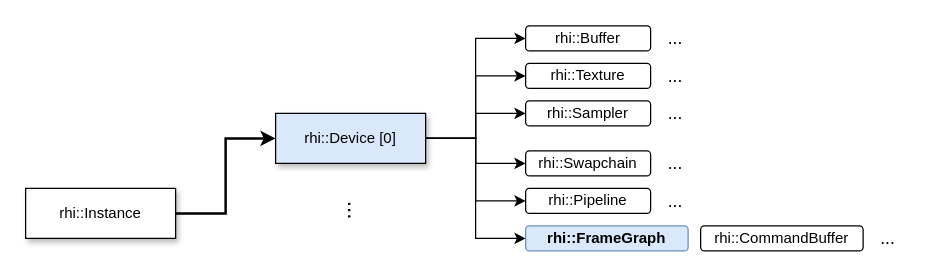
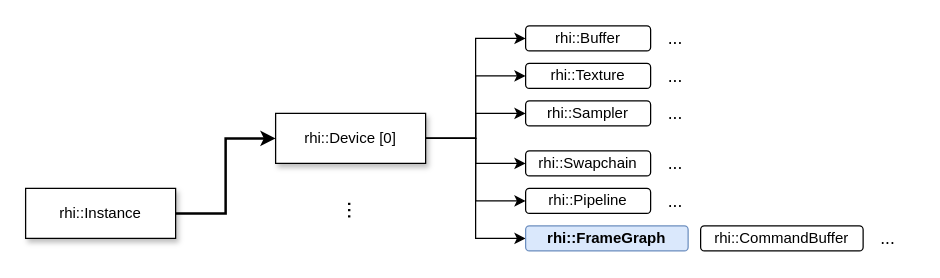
node "rhi::Device [0]": fillcolor #dae8fc -> #ffffff
